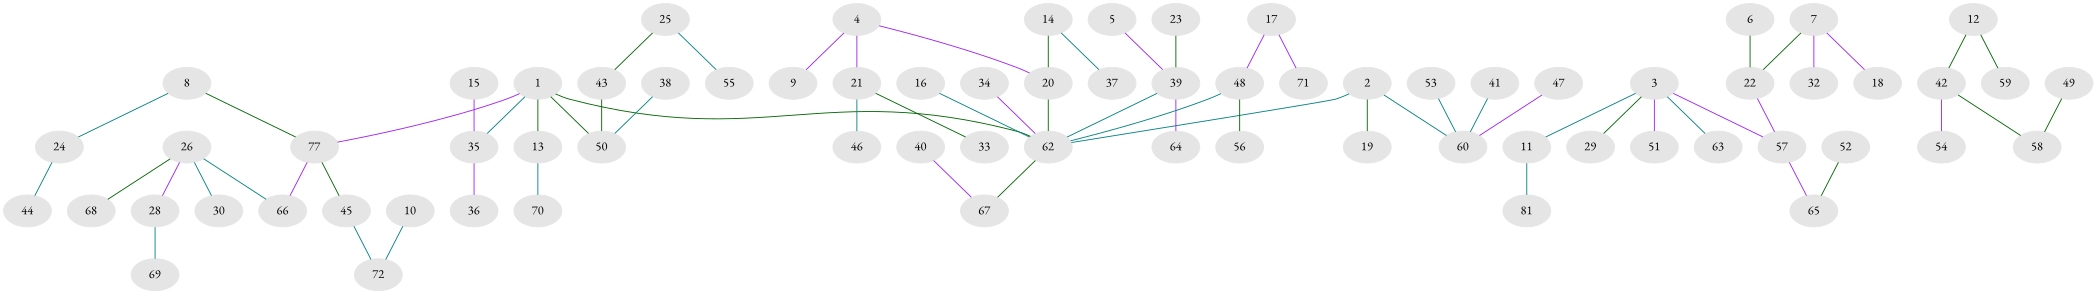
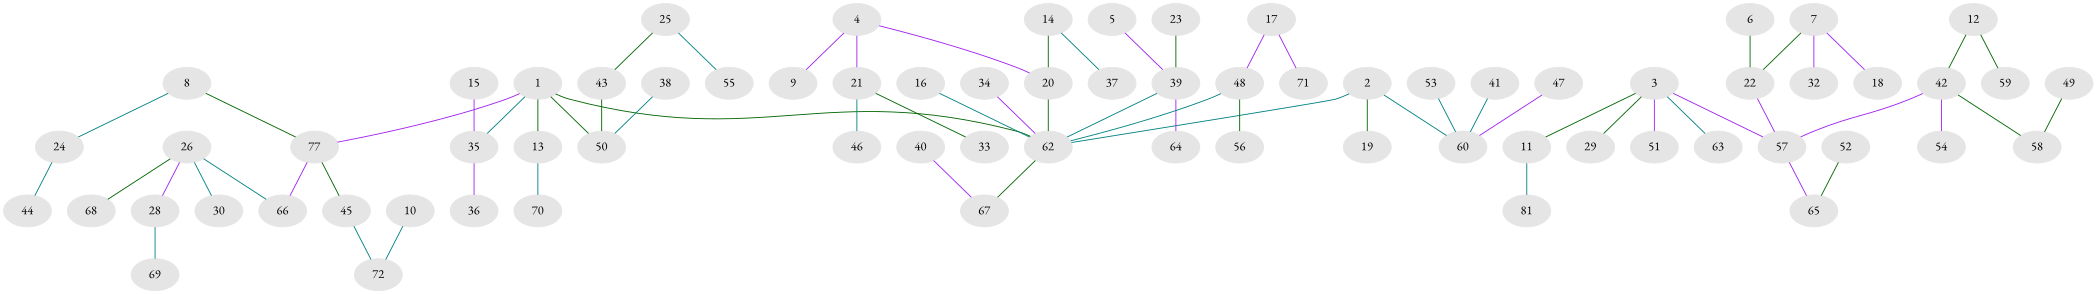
edge "3" -- "11": color teal -> darkgreen
edge "42" -- "57": added
